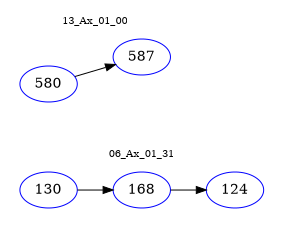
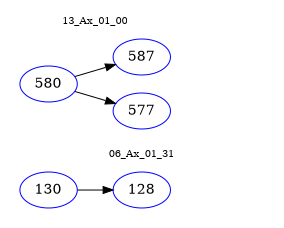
node "577": added
node "168": label "168" -> "128"
node "124": removed
